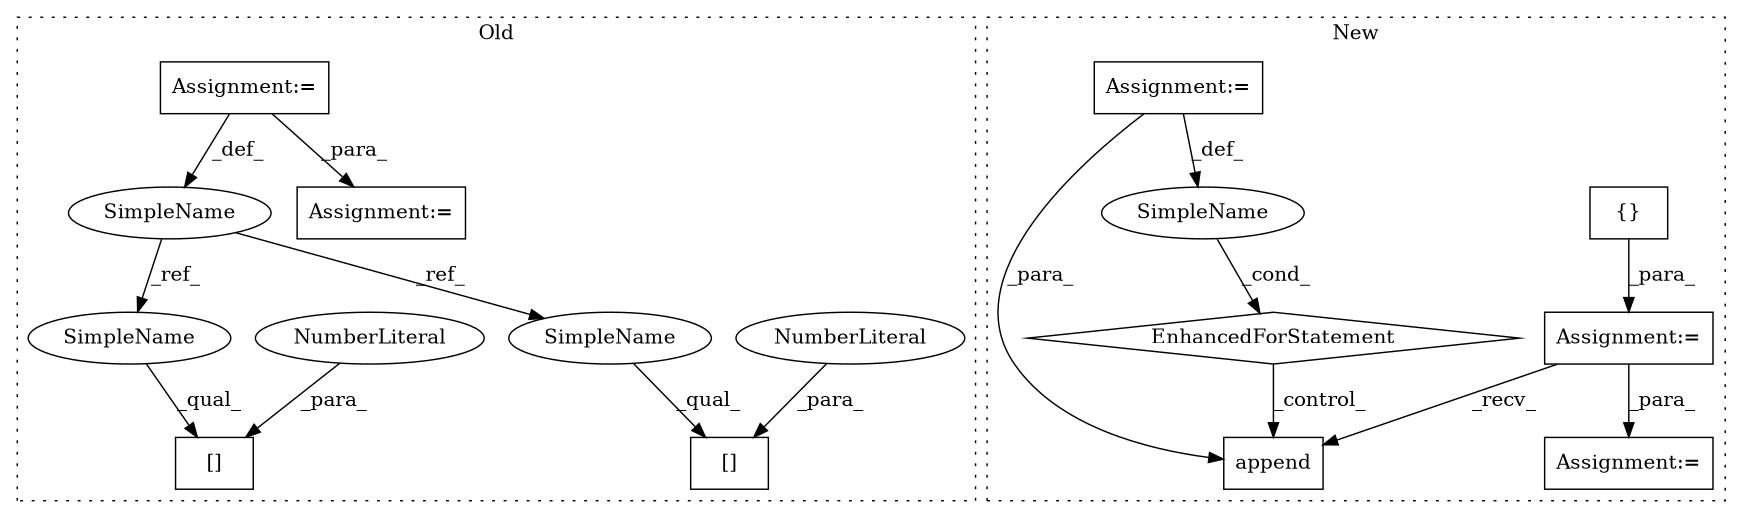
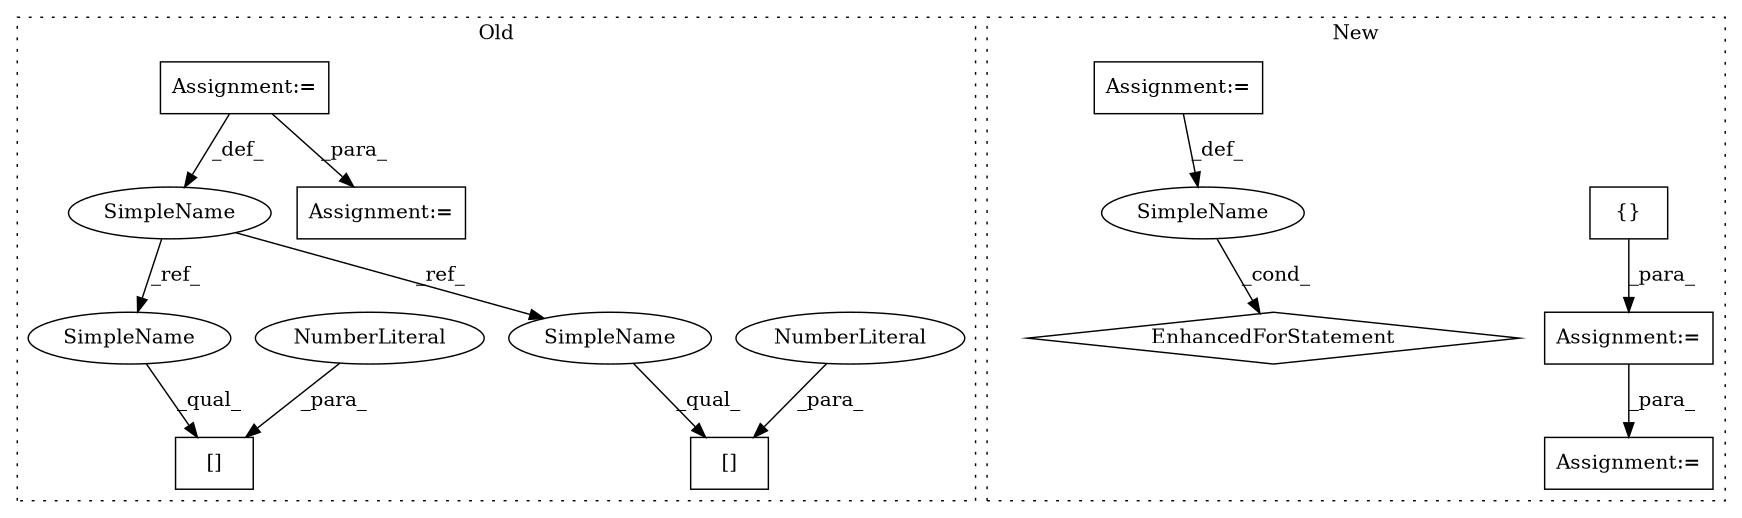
node "append": removed
